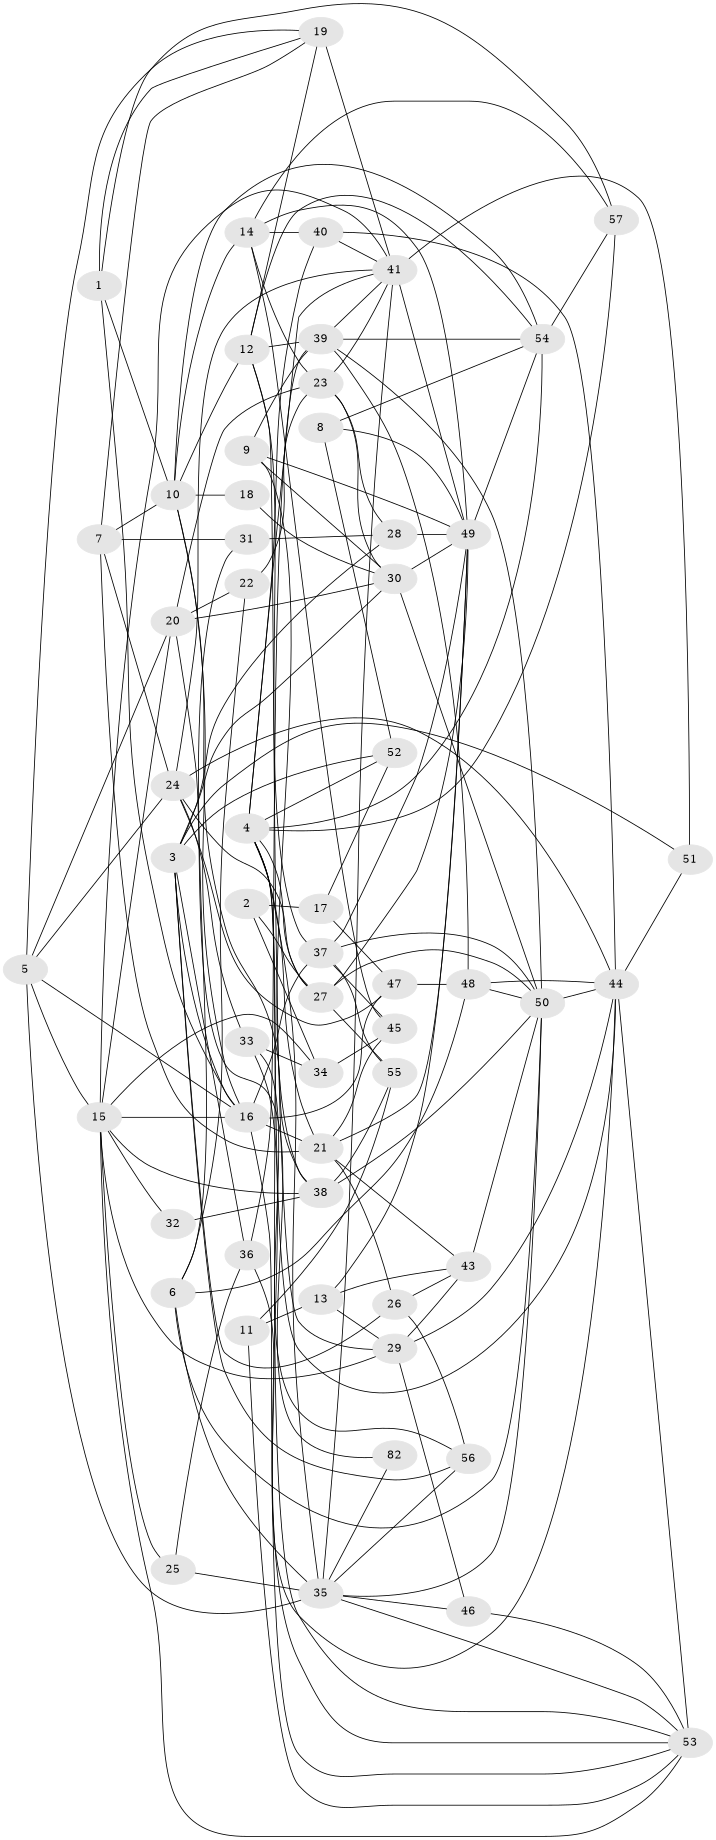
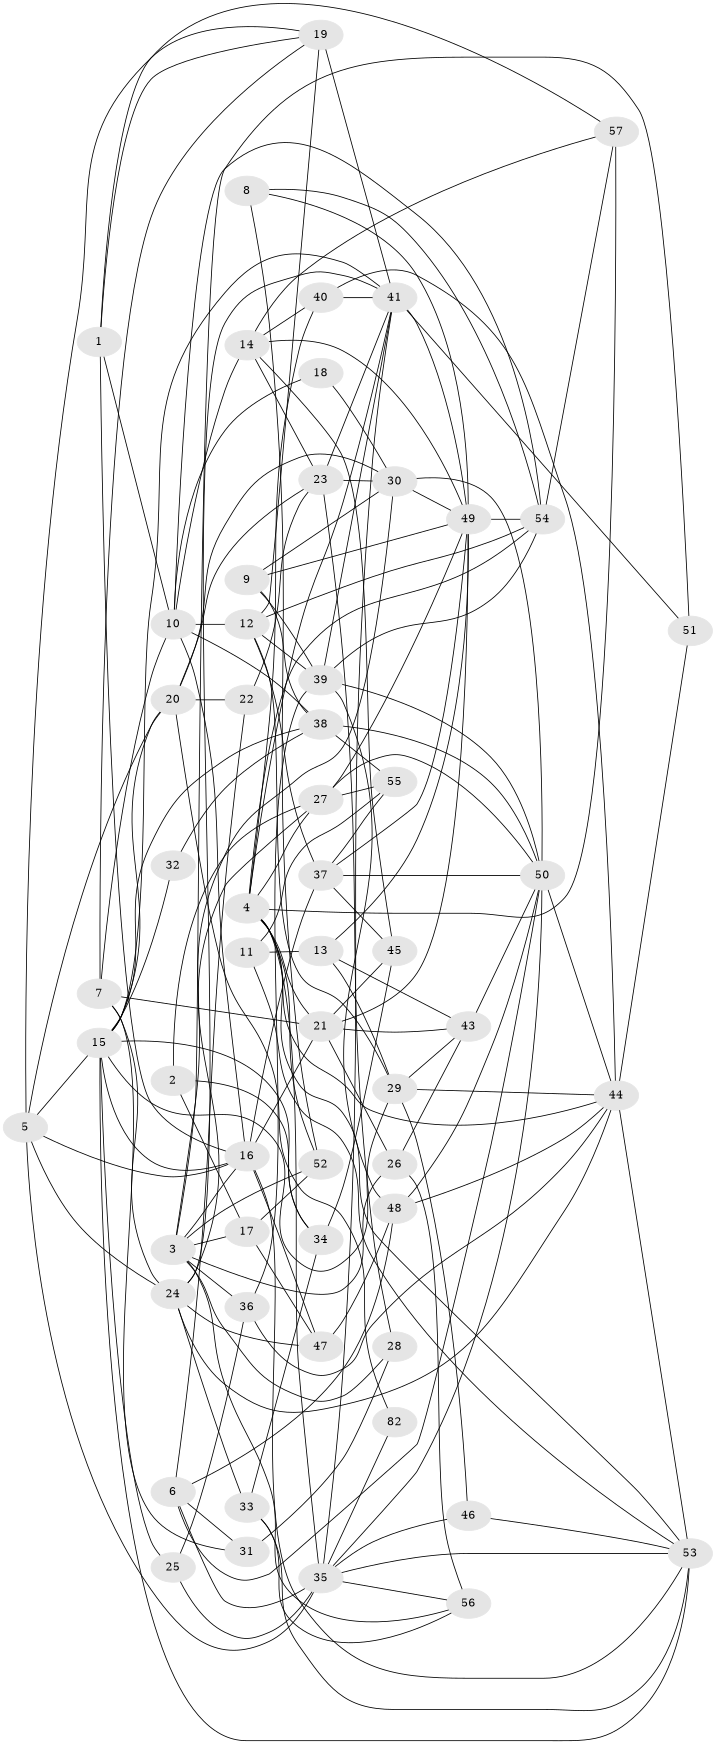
edge "28" -- "49": removed
edge "17" -- "3": added
